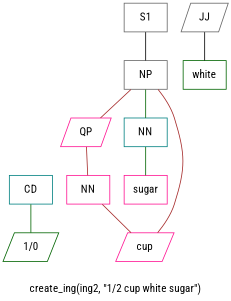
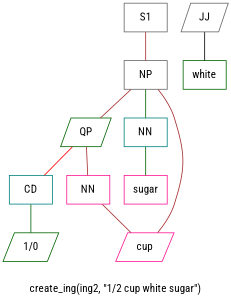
edge "S1" -- "NP": color black -> brown
node "QP": color deeppink -> darkgreen
edge "QP" -- "CD": added
